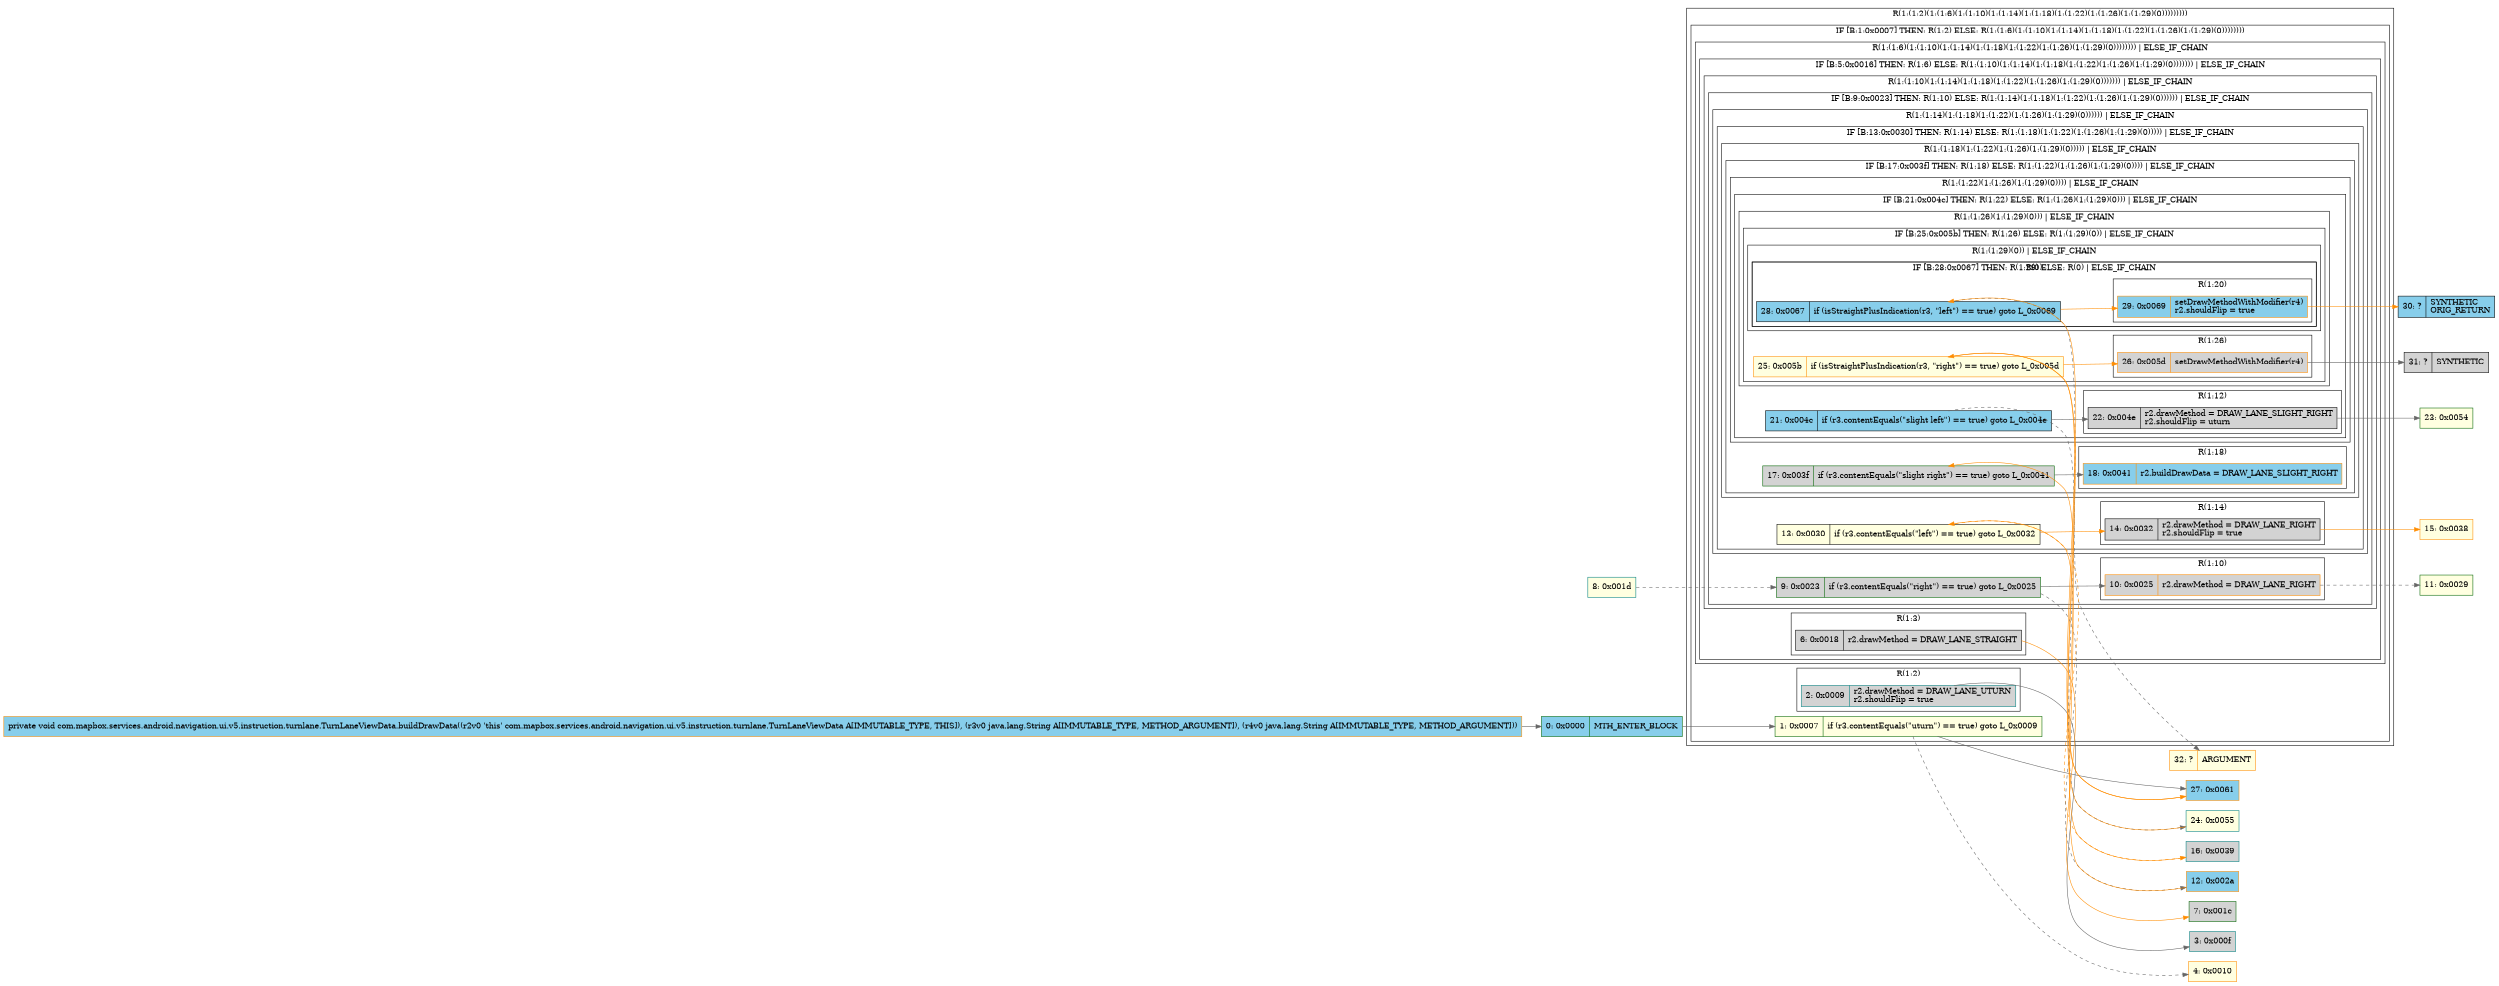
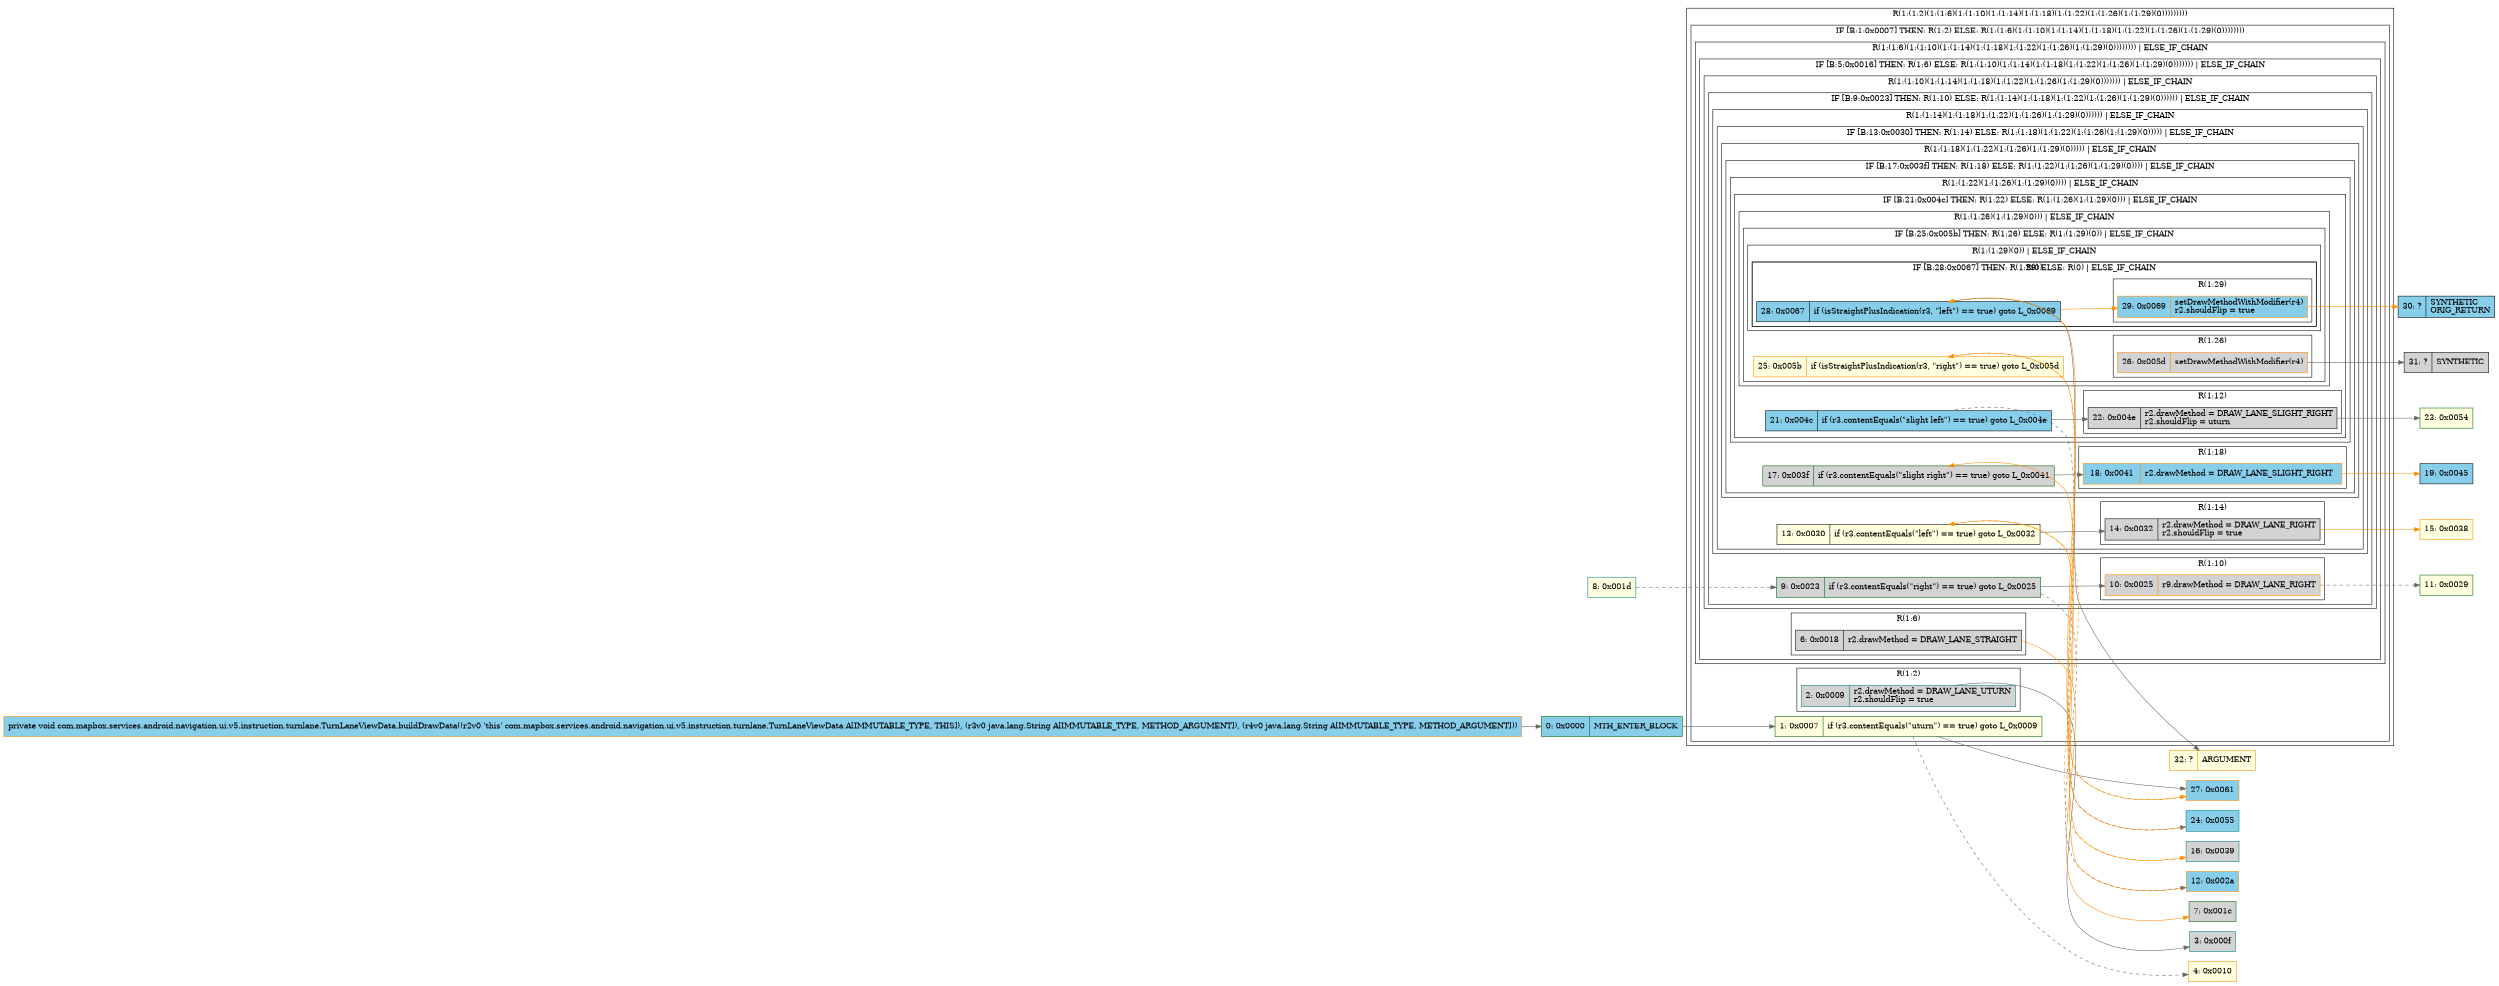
cluster "R(1:20)": label "R(1:20)" -> "R(1:29)"
edge "25: 0x005b" -> "26: 0x005d": removed
node "18: 0x0041": text "r2.buildDrawData = DRAW_LANE_SLIGHT_RIGHT" -> "r2.drawMethod = DRAW_LANE_SLIGHT_RIGHT"
node "19: 0x0045": added
edge "13: 0x0030" -> "14: 0x0032": color darkorange -> gray40
edge "25: 0x005b" -> "27: 0x0061": style solid -> dashed
node "10: 0x0025": text "r2.drawMethod = DRAW_LANE_RIGHT" -> "r9.drawMethod = DRAW_LANE_RIGHT"
cluster "R(1:3)": label "R(1:3)" -> "R(1:6)"
edge "28: 0x0067" -> "32: ?": style dashed -> solid
node "24: 0x0055": fillcolor lightyellow -> skyblue
